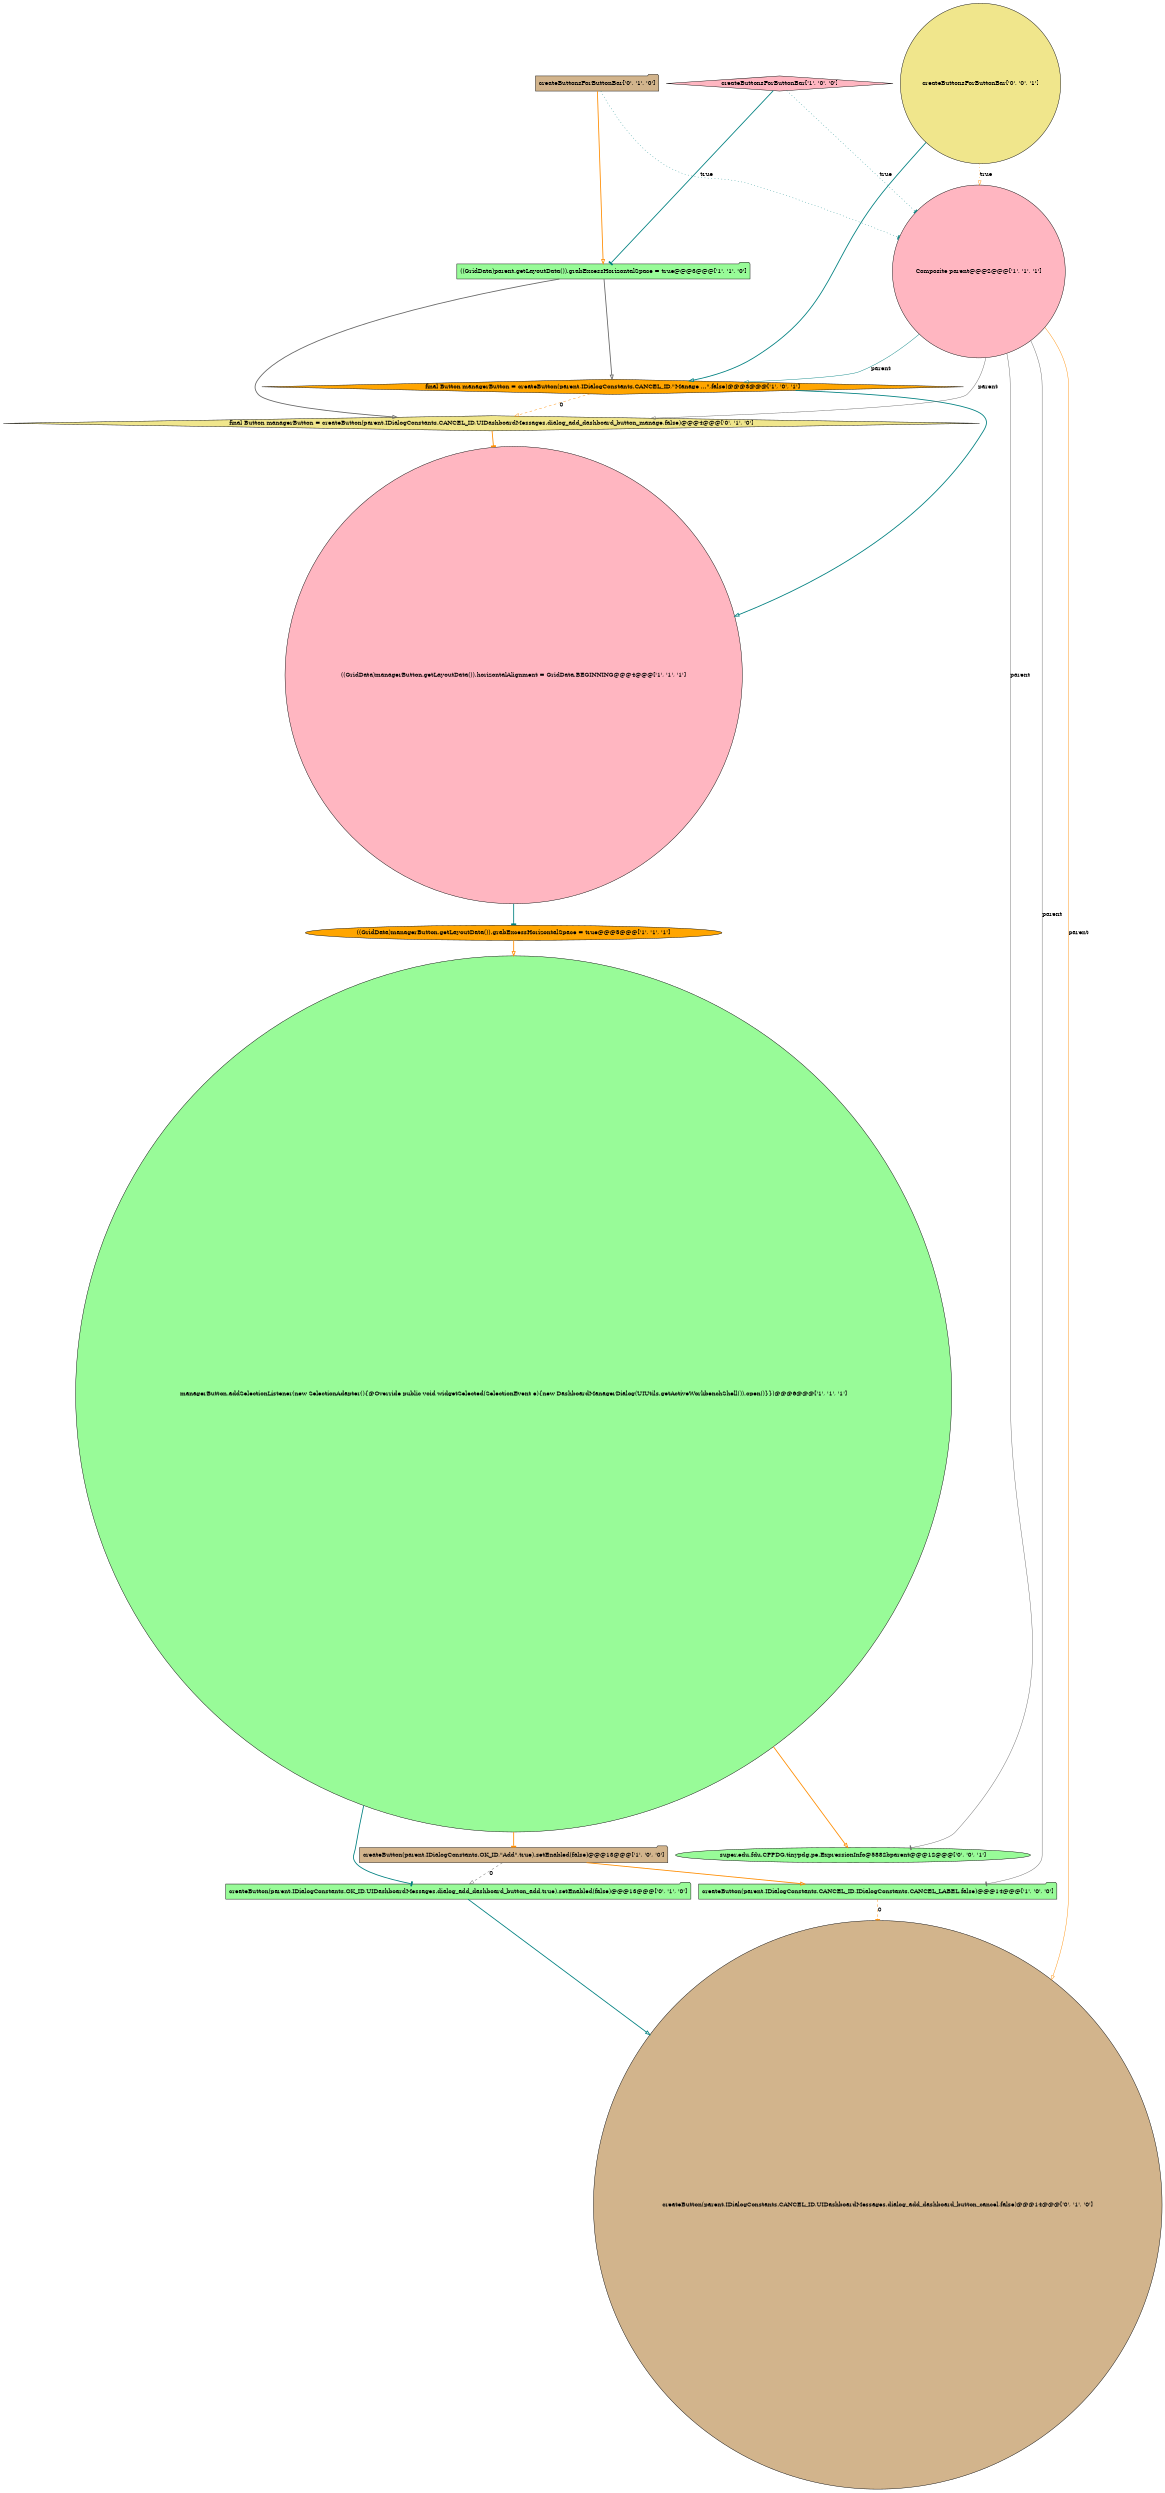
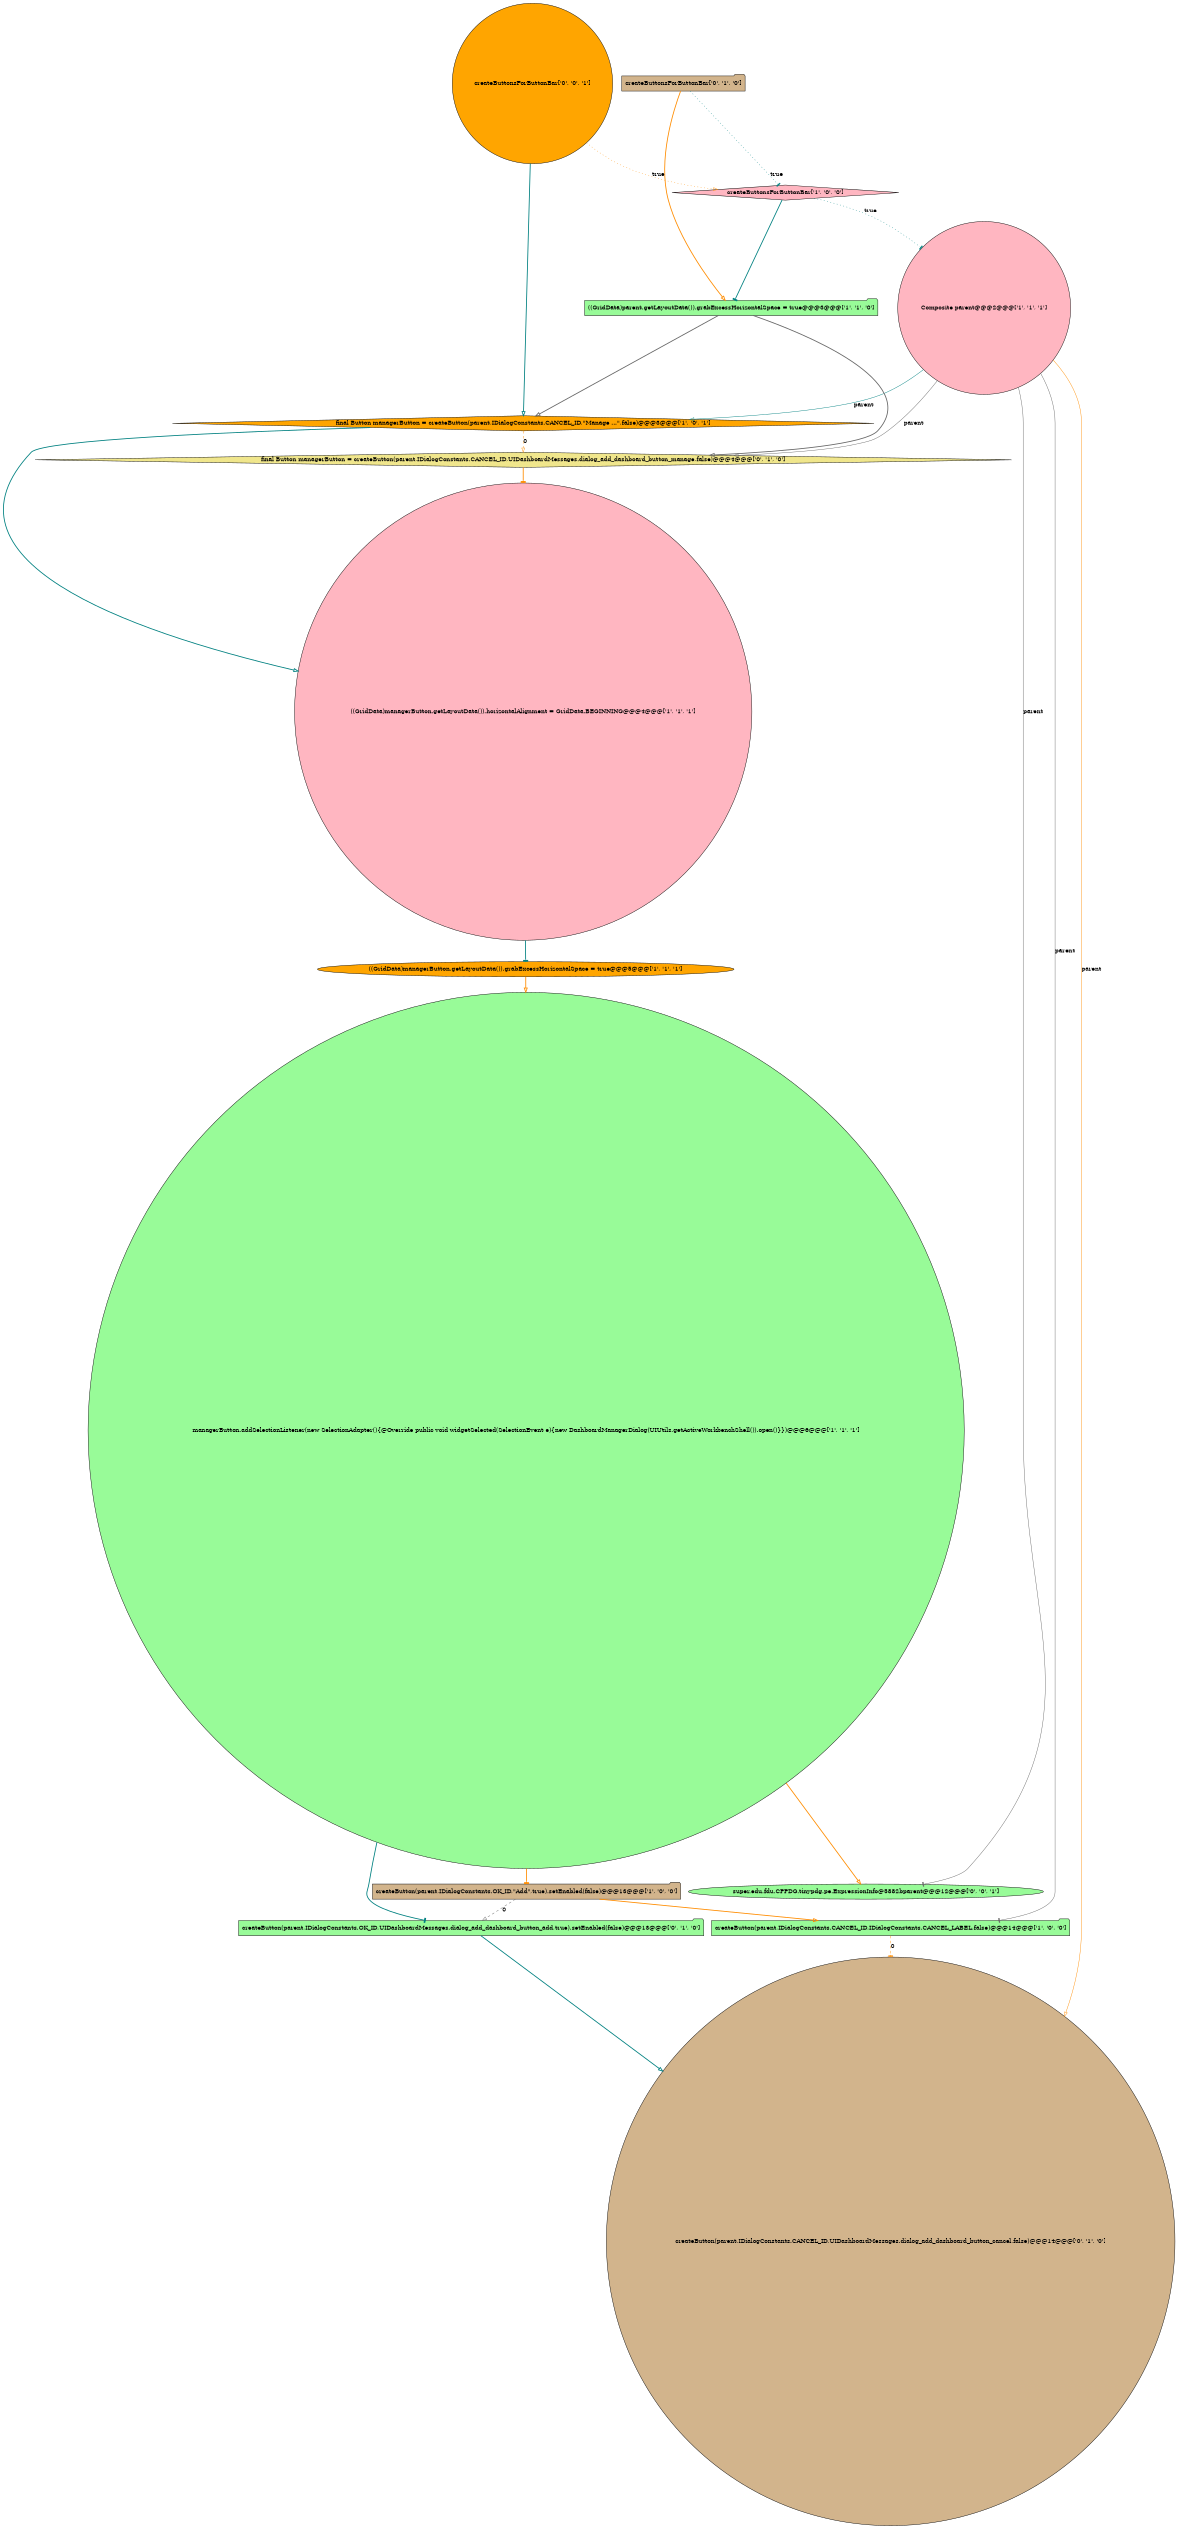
node "createButtonsForButtonBar['0', '0', '1']": fillcolor khaki -> orange
edge "createButtonsForButtonBar['0', '0', '1']" -> "Composite parent@@@2@@@['1', '1', '1']": now "createButtonsForButtonBar['0', '0', '1']" -> "createButtonsForButtonBar['1', '0', '0']"
edge "createButtonsForButtonBar['0', '1', '0']" -> "Composite parent@@@2@@@['1', '1', '1']": now "createButtonsForButtonBar['0', '1', '0']" -> "createButtonsForButtonBar['1', '0', '0']"
